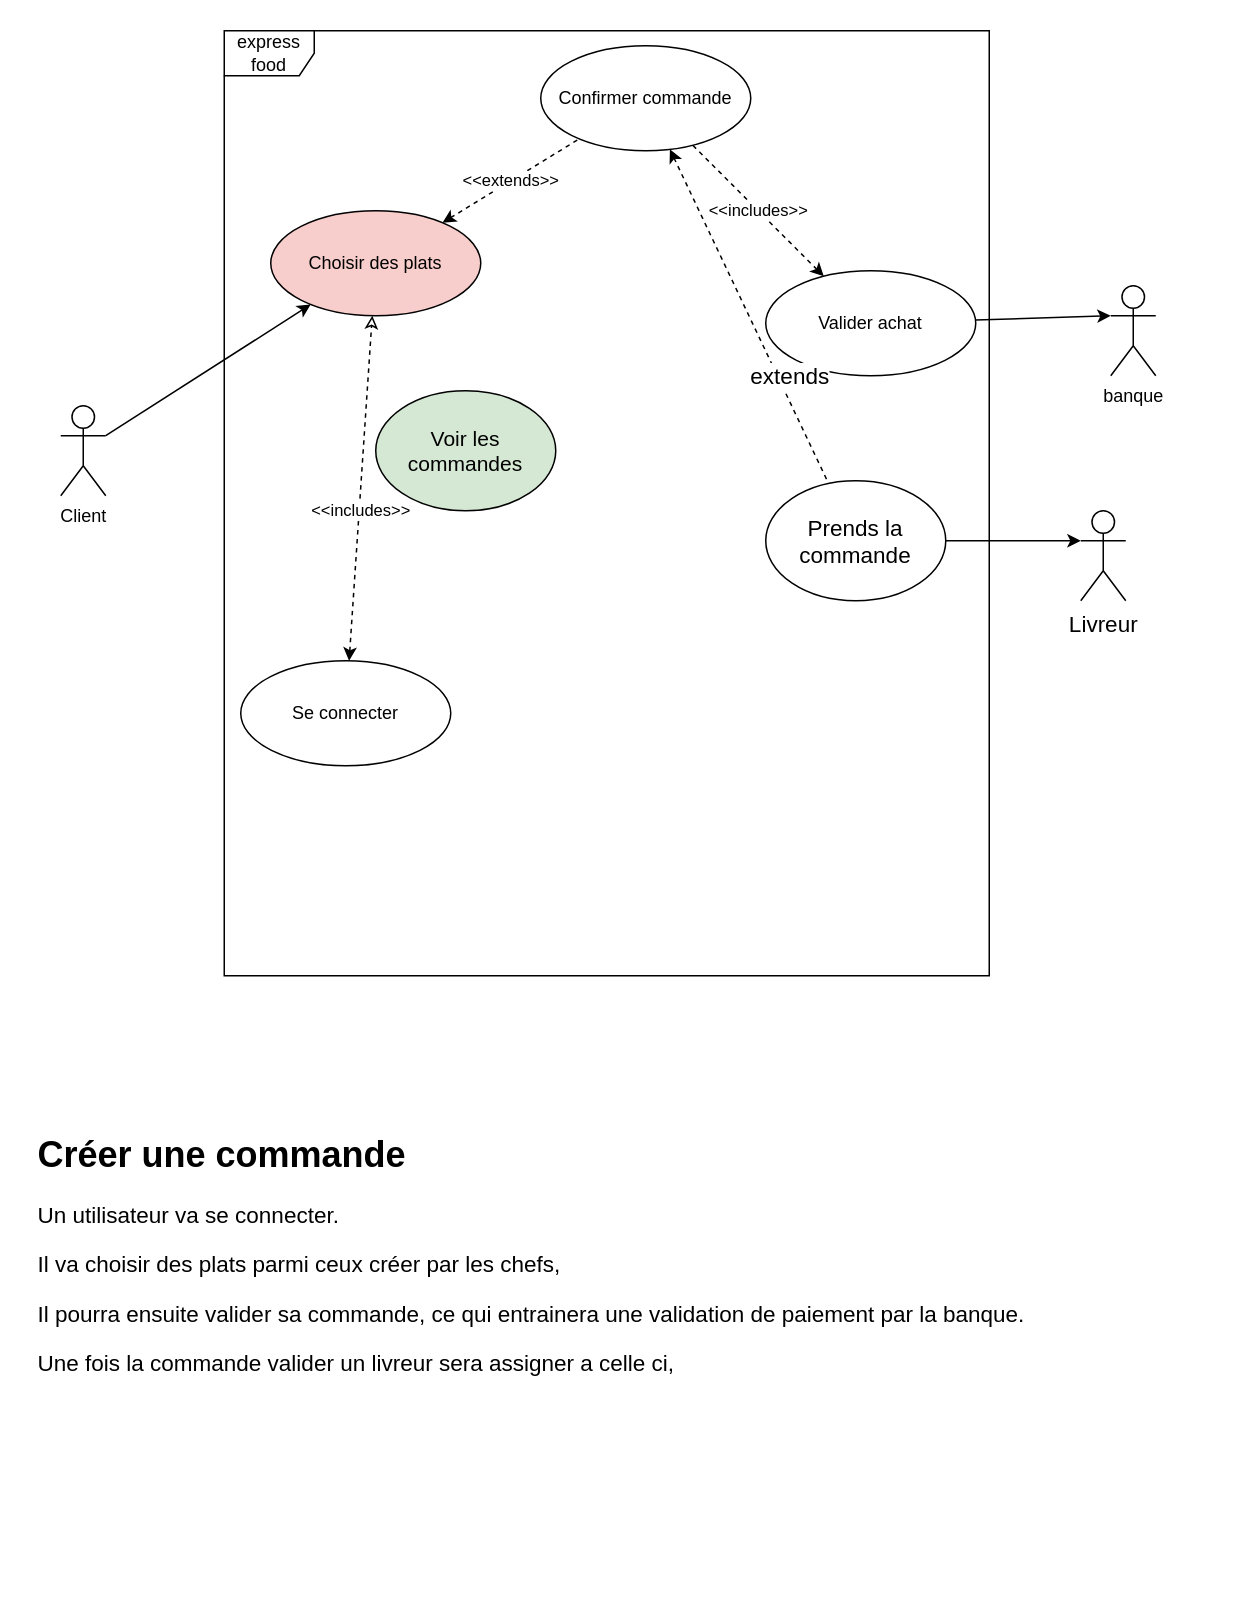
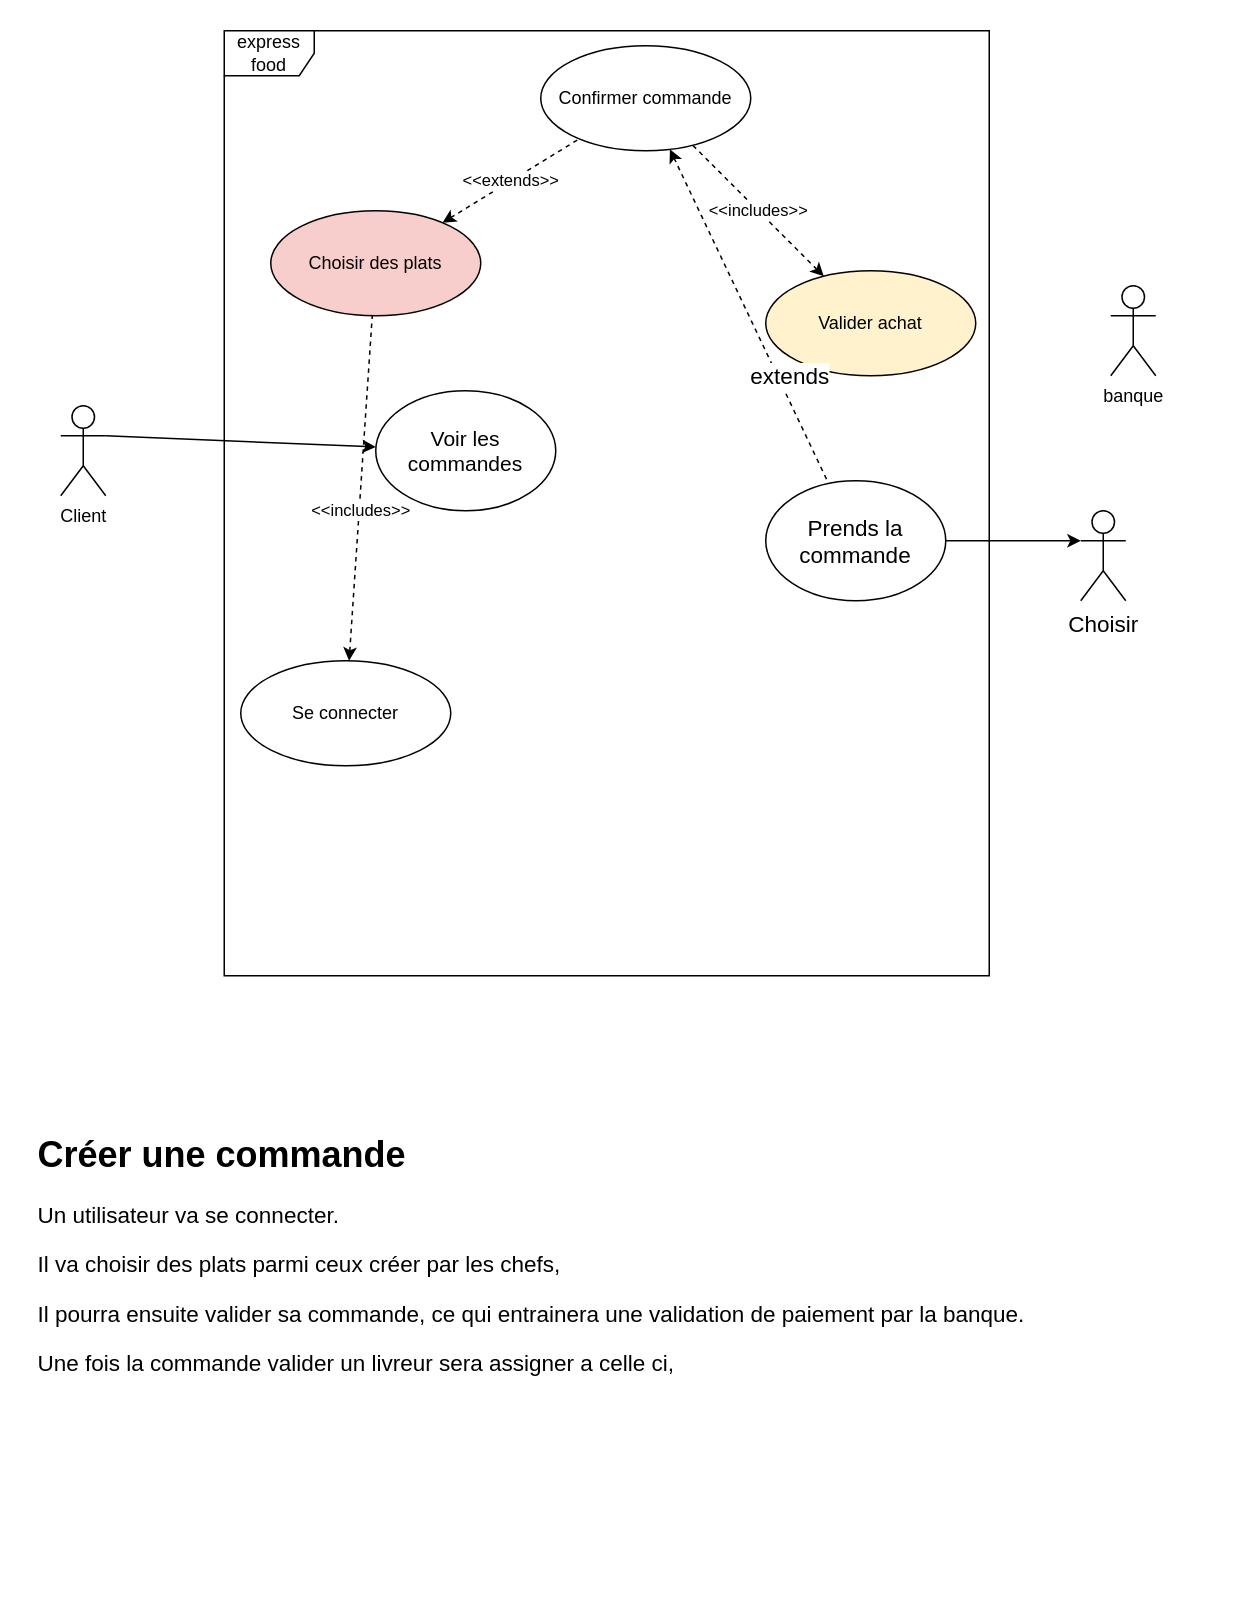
edge "Valider achat" -> "banque": removed
node "Valider achat": fillcolor #ffffff -> #fff2cc
edge "Choisir des plats" -- "Se connecter": arrowhead classic -> none
edge "Client" -> "Choisir des plats": removed
edge "Client" -> "Voir les commandes": added
node "Voir les commandes": fillcolor #d5e8d4 -> #ffffff
node "Livreur": label "Livreur" -> "Choisir"
